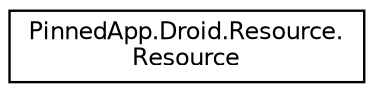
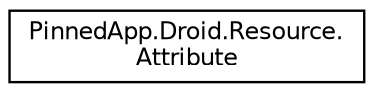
node "PinnedApp.Droid.Resource. Resource": label "PinnedApp.Droid.Resource. Resource" -> "PinnedApp.Droid.Resource. Attribute"
